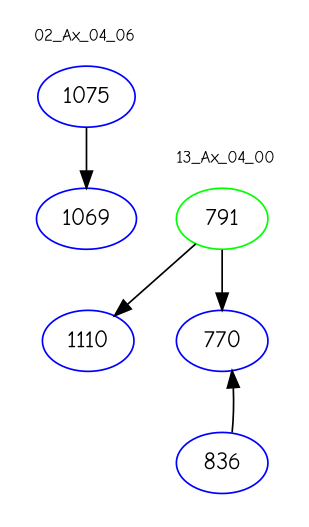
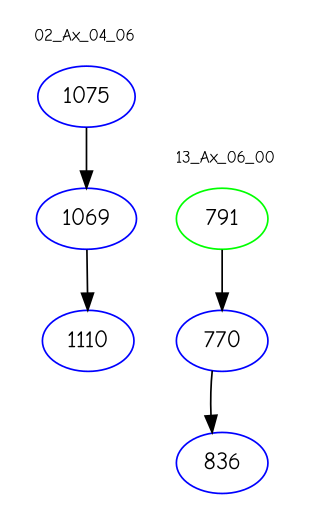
cluster "13_Ax_04_00": label "13_Ax_04_00" -> "13_Ax_06_00"
edge "791" -> "1110": now "1069" -> "1110"
edge "836" -> "770": reversed
